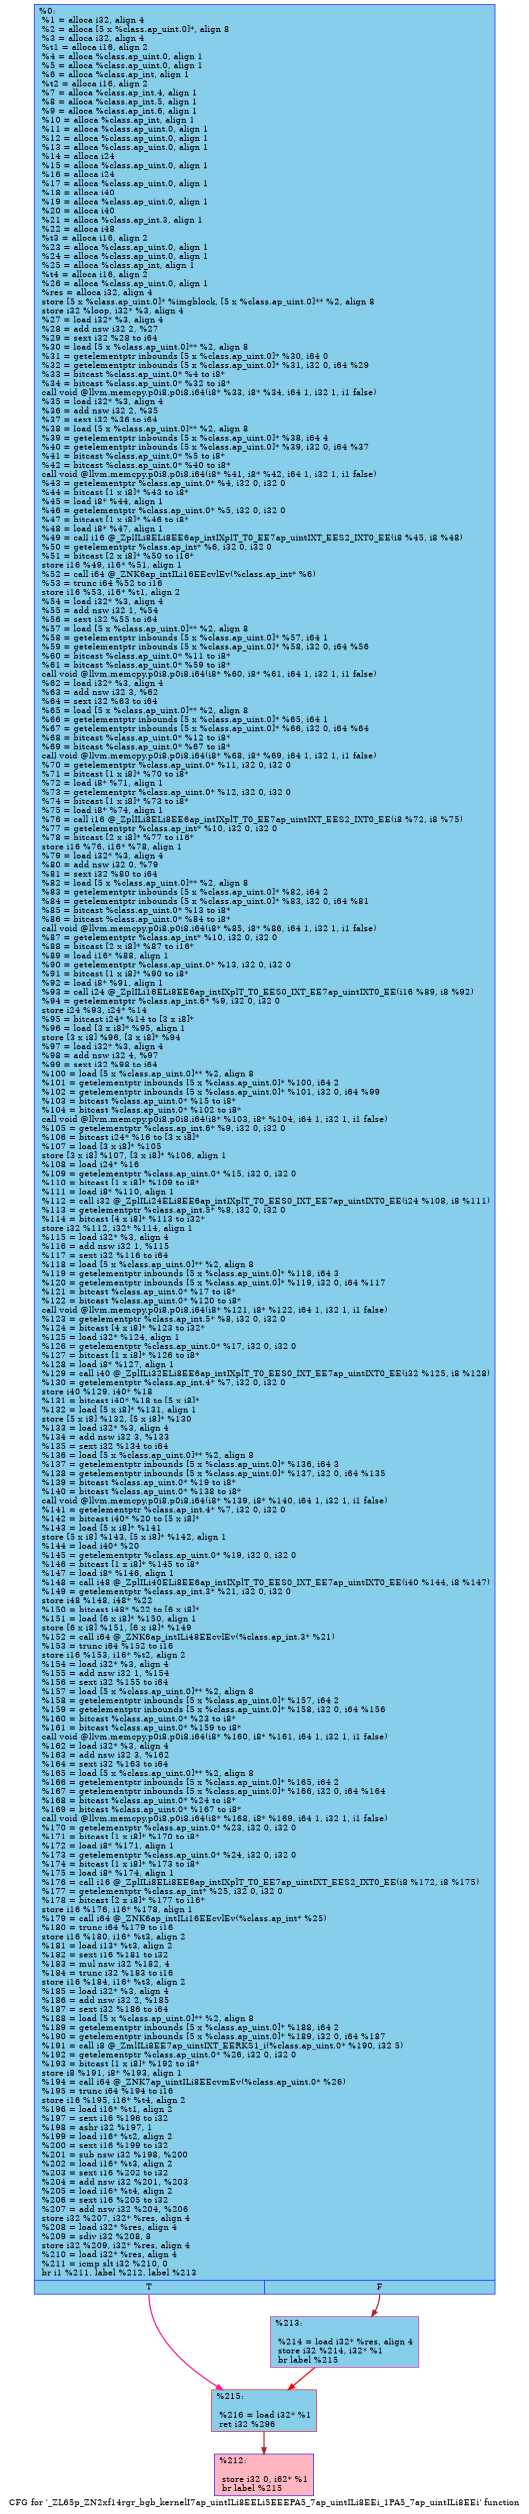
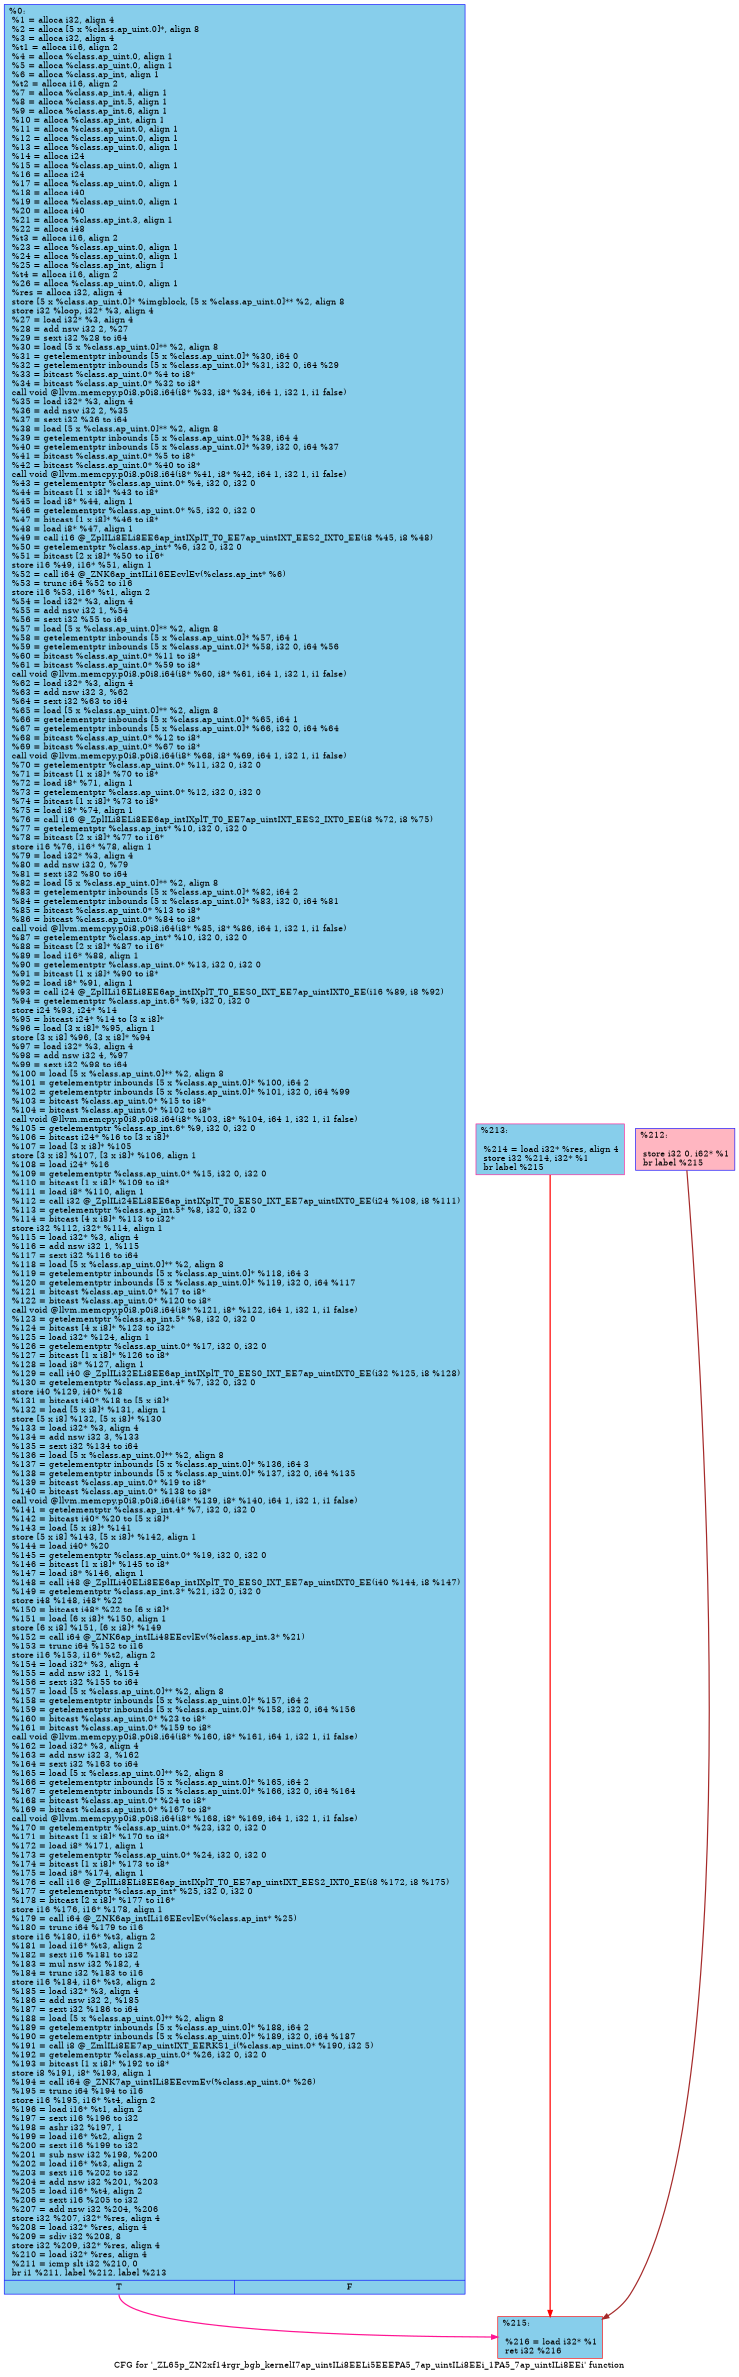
node "%0:": text "%181 = load i13* %t3, align 2" -> "%181 = load i16* %t3, align 2"
edge "%0:" -> "%213:": removed
node "%215:": text "ret i32 %296" -> "ret i32 %216"
edge "%215:" -> "%212:": reversed
